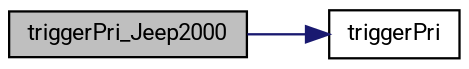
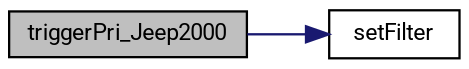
node "triggerPri": label "triggerPri" -> "setFilter"
